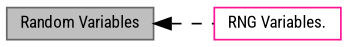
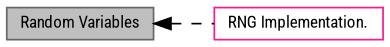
node "RNG Variables.": label "RNG Variables." -> "RNG Implementation."
